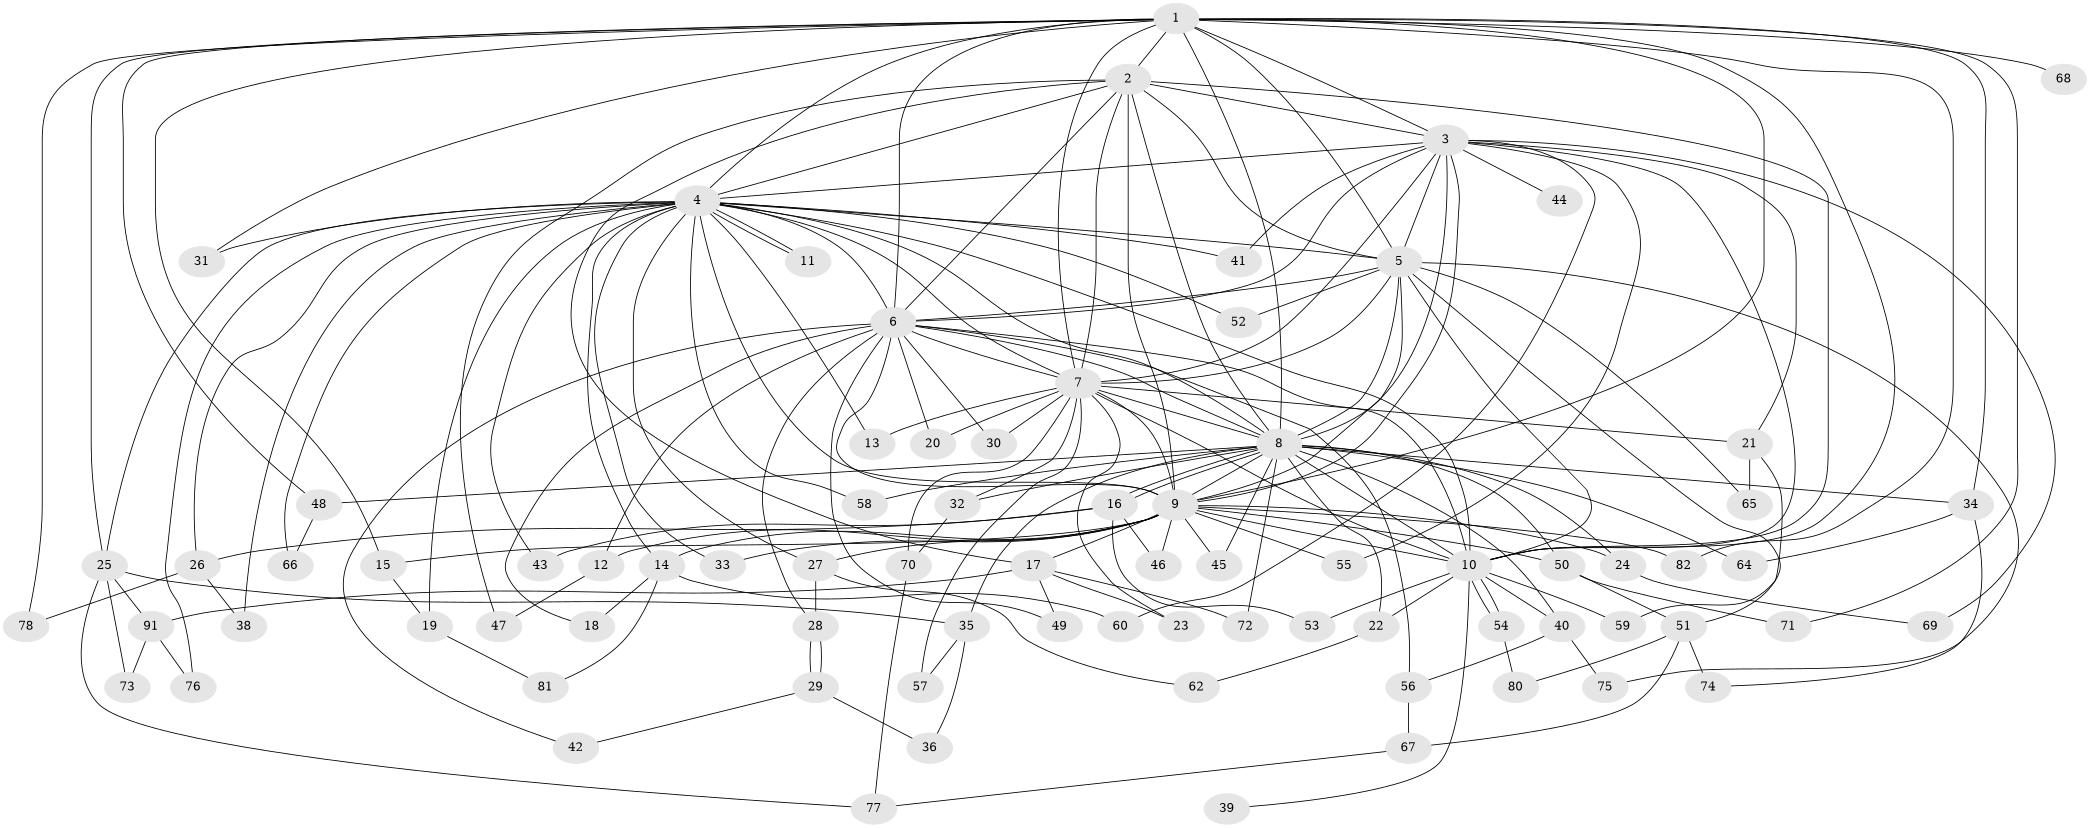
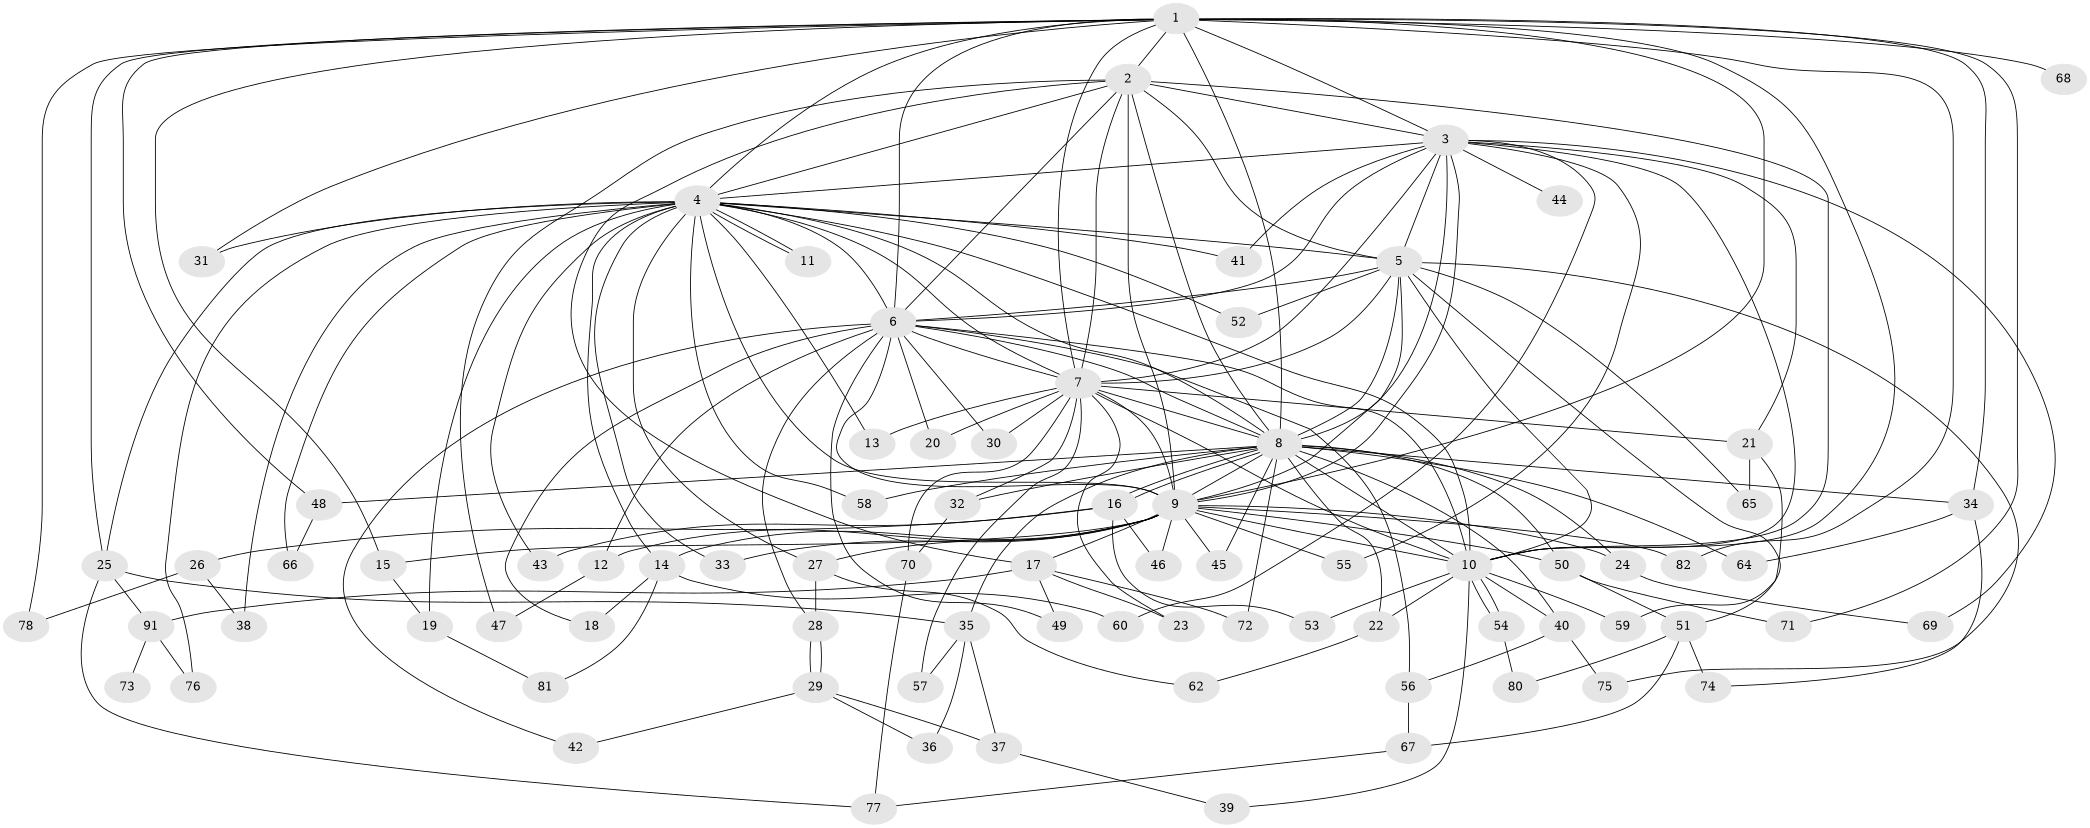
edge "1" -- "5": removed
edge "4" -- "26": removed
edge "25" -- "73": removed
node "37": added
